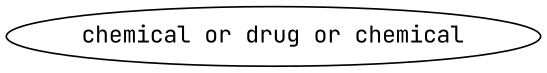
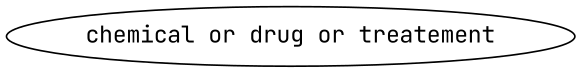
node "chemical or drug or chemical": label "chemical or drug or chemical" -> "chemical or drug or treatement"
